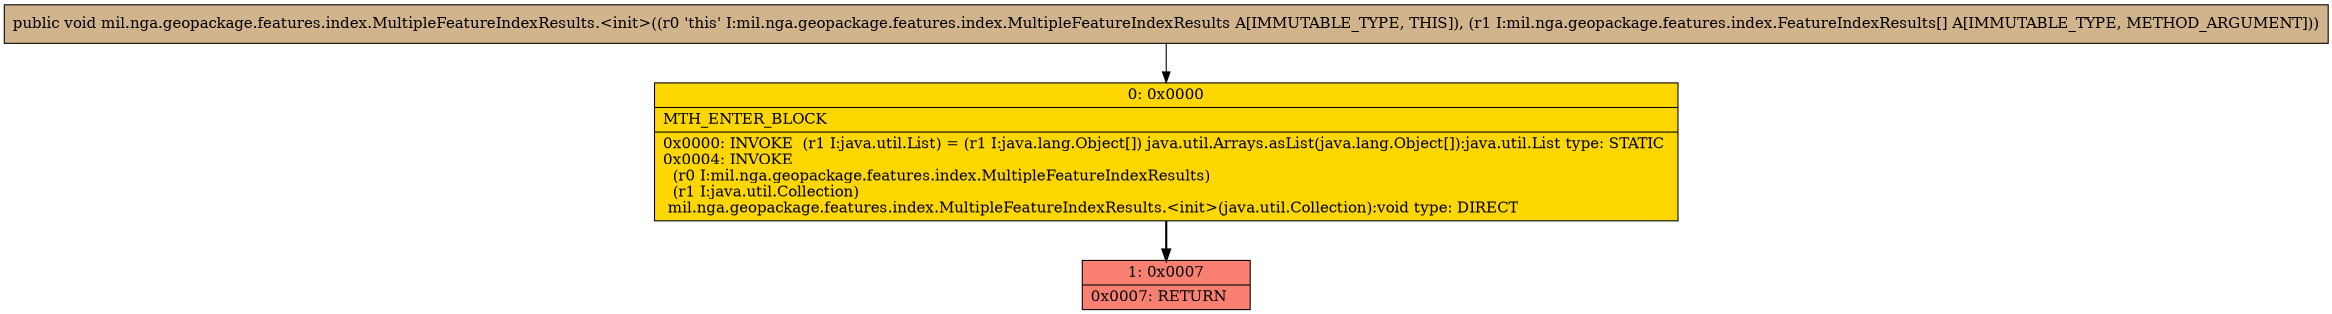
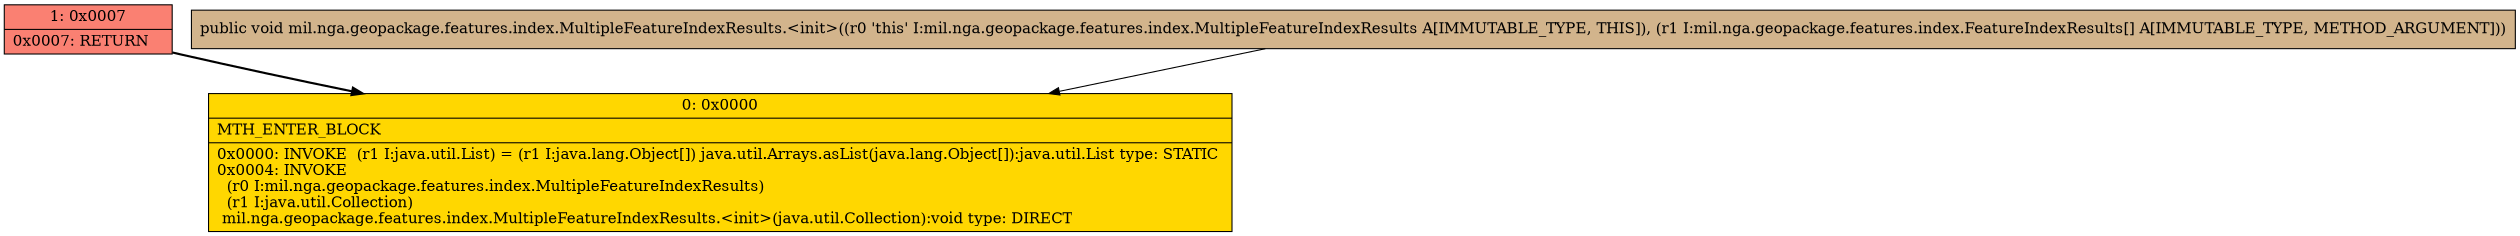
edge "0: 0x0000" -> "1: 0x0007": reversed
